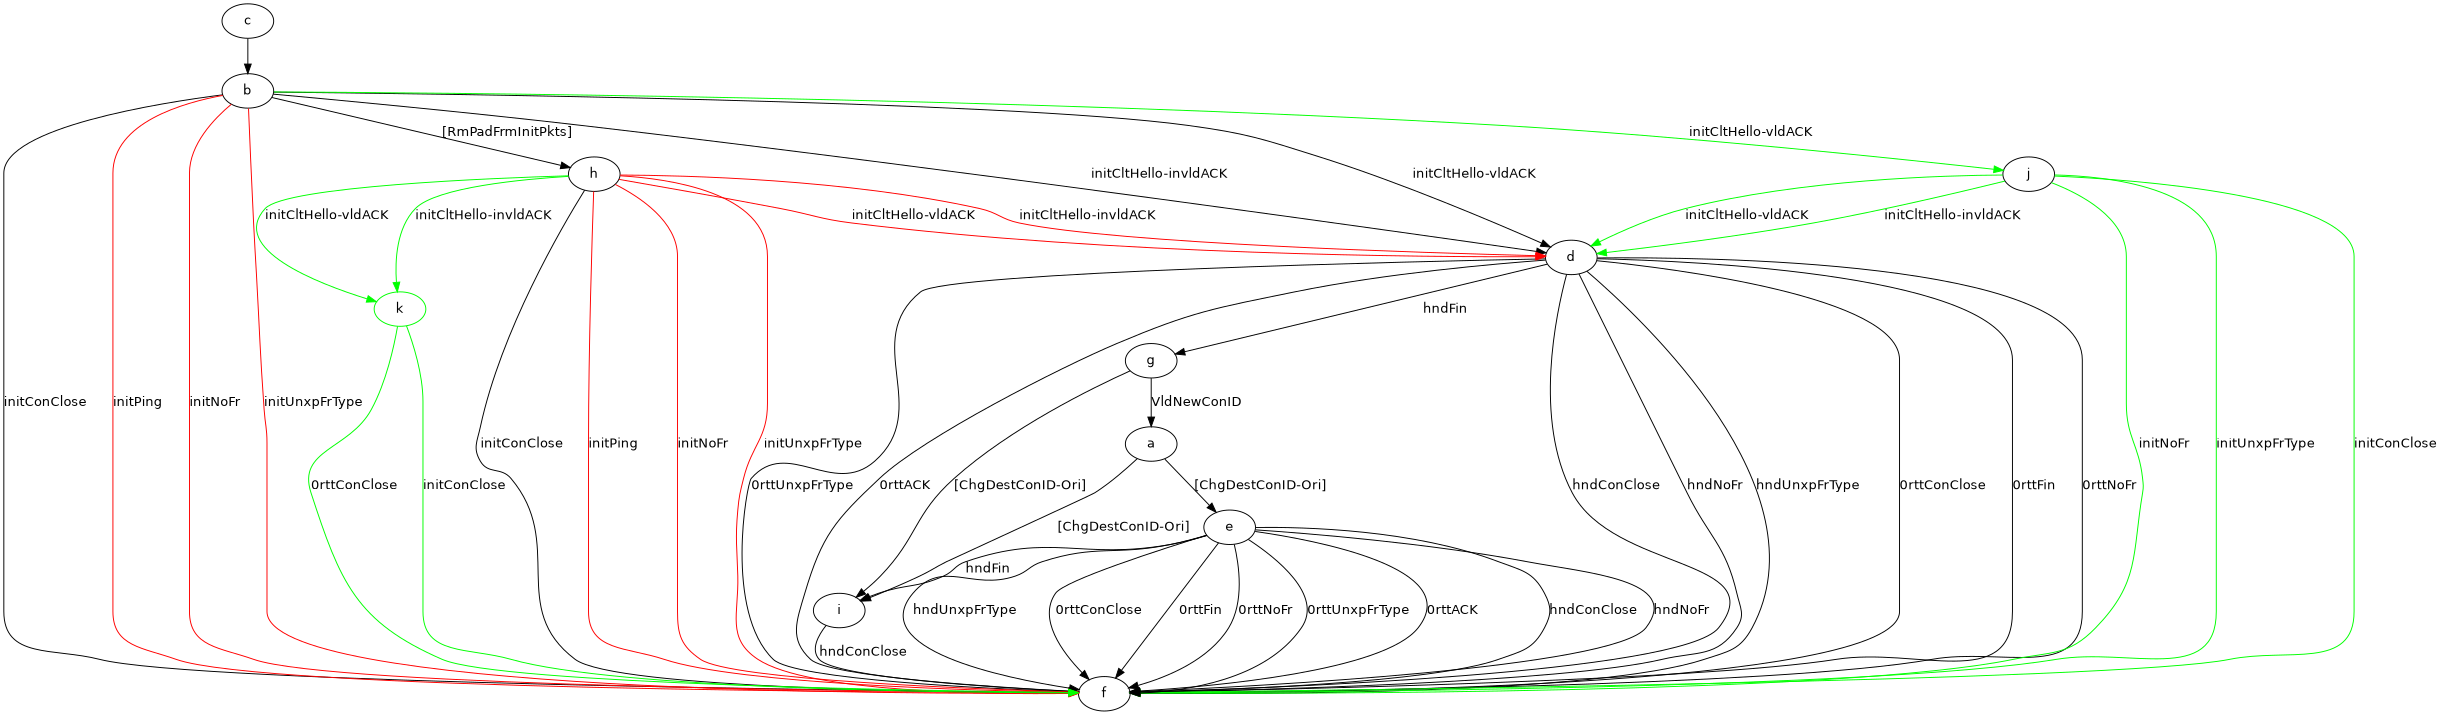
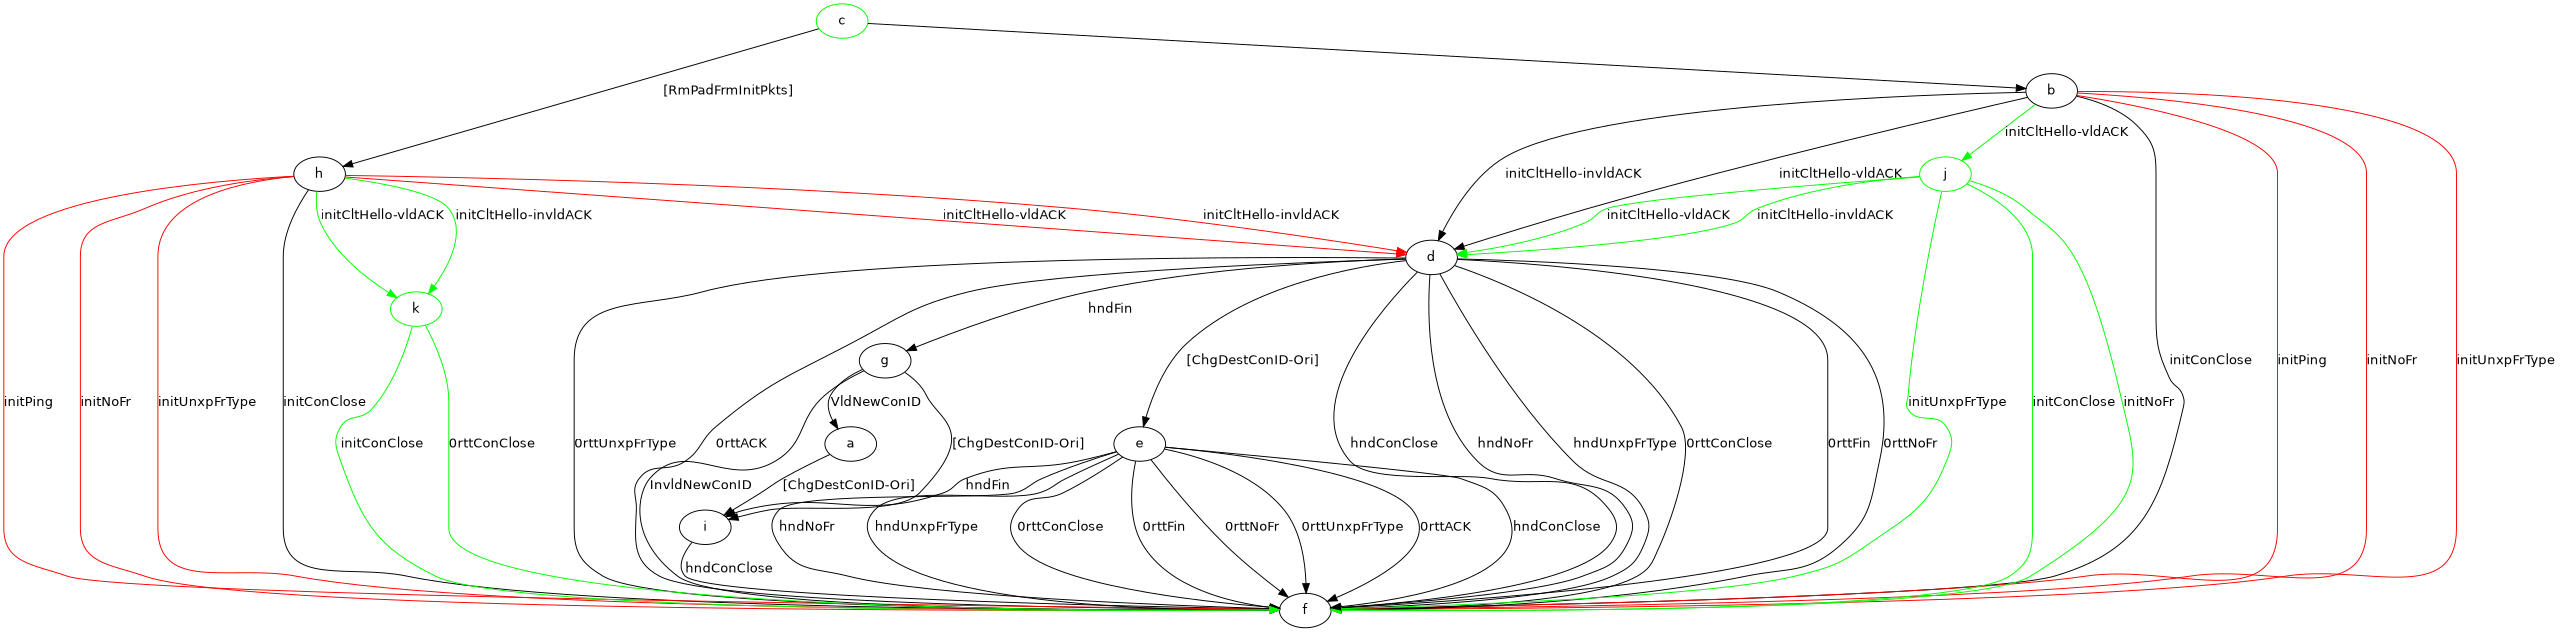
node "c": color black -> green
edge "b" -> "h": now "c" -> "h"
node "j": color black -> green
edge "a" -> "e": now "d" -> "e"
edge "g" -> "f": added, label "InvldNewConID"
